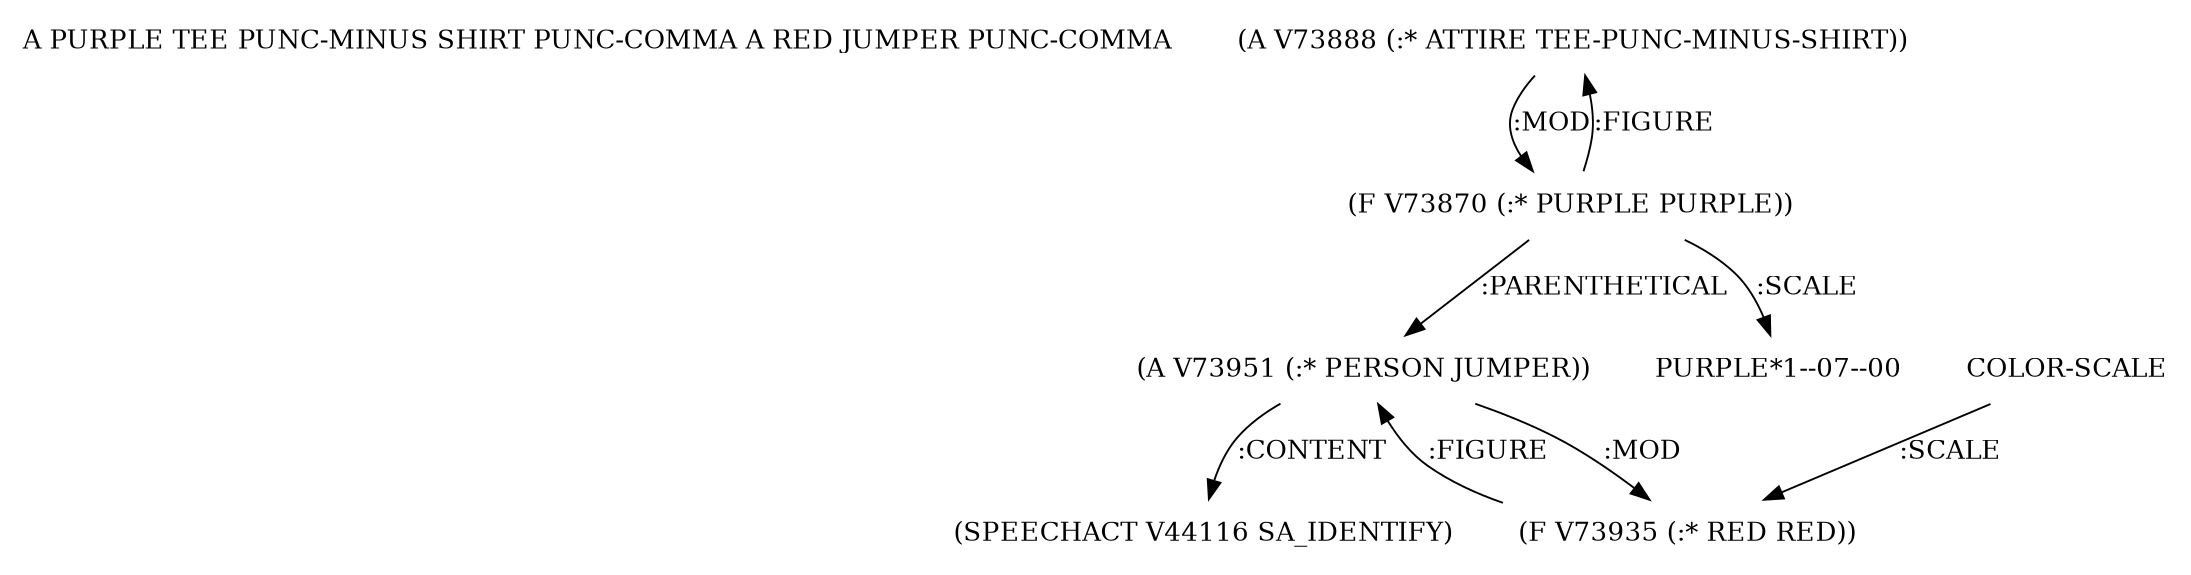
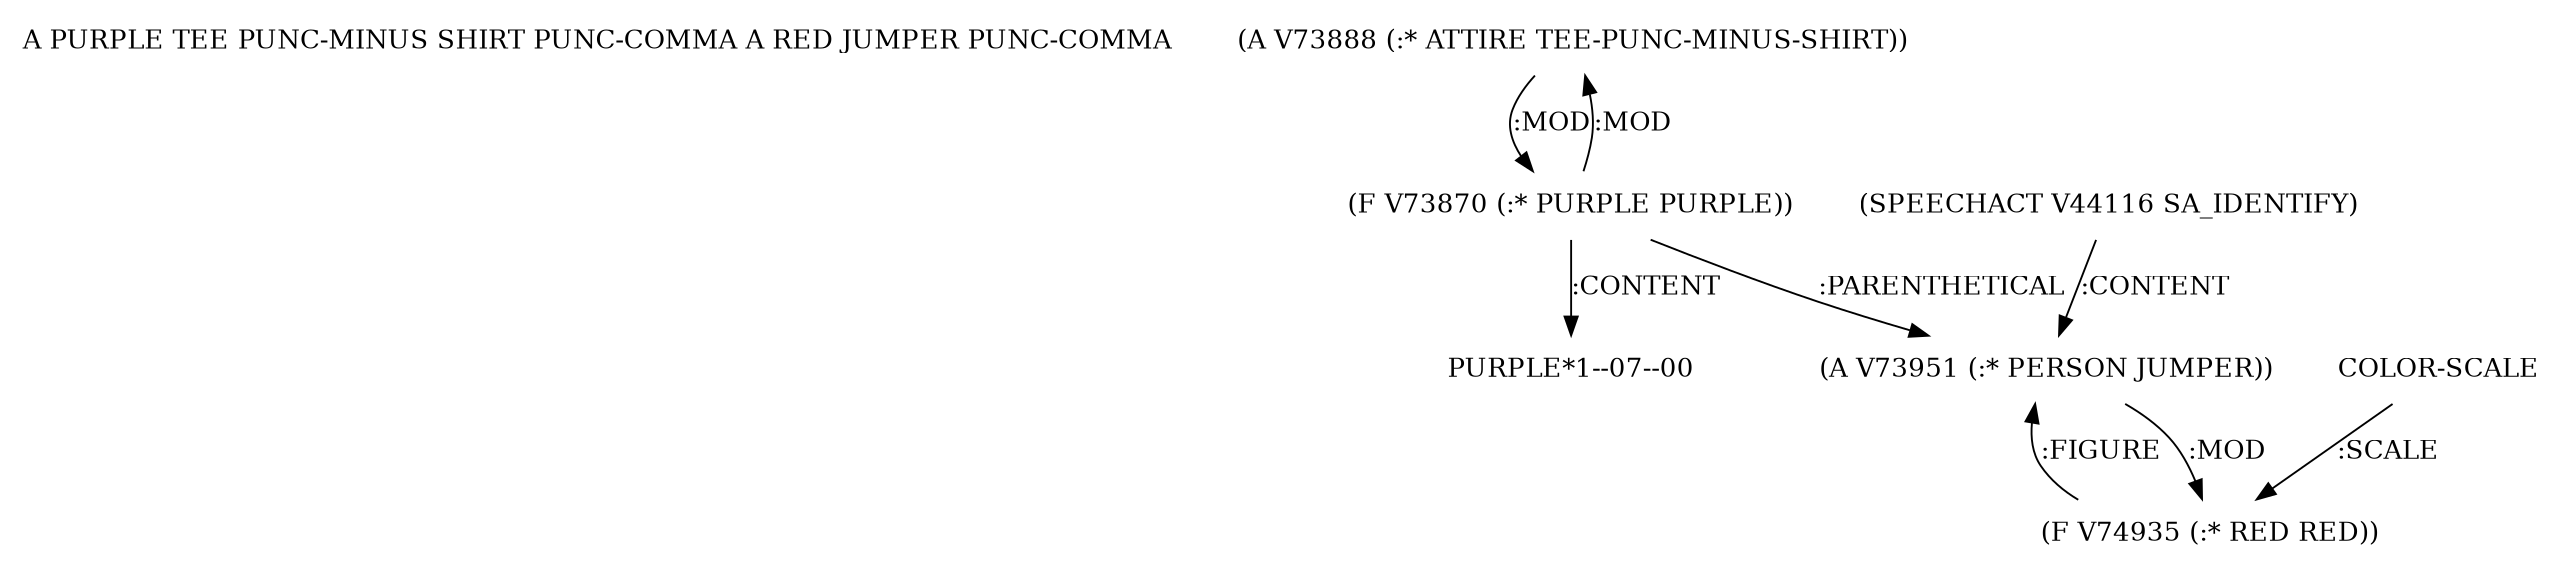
edge "(F V73870 (:* PURPLE PURPLE))" -> "(A V73888 (:* ATTIRE TEE-PUNC-MINUS-SHIRT))": label ":FIGURE" -> ":MOD"
edge "(F V73870 (:* PURPLE PURPLE))" -> "PURPLE*1--07--00": label ":SCALE" -> ":CONTENT"
edge "(A V73951 (:* PERSON JUMPER))" -> "(SPEECHACT V44116 SA_IDENTIFY)": reversed
node "(F V73935 (:* RED RED))": label "(F V73935 (:* RED RED))" -> "(F V74935 (:* RED RED))"
